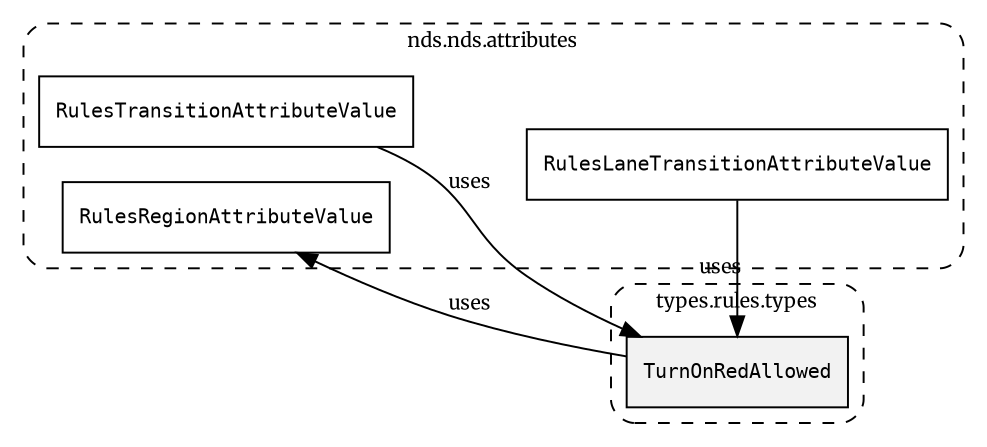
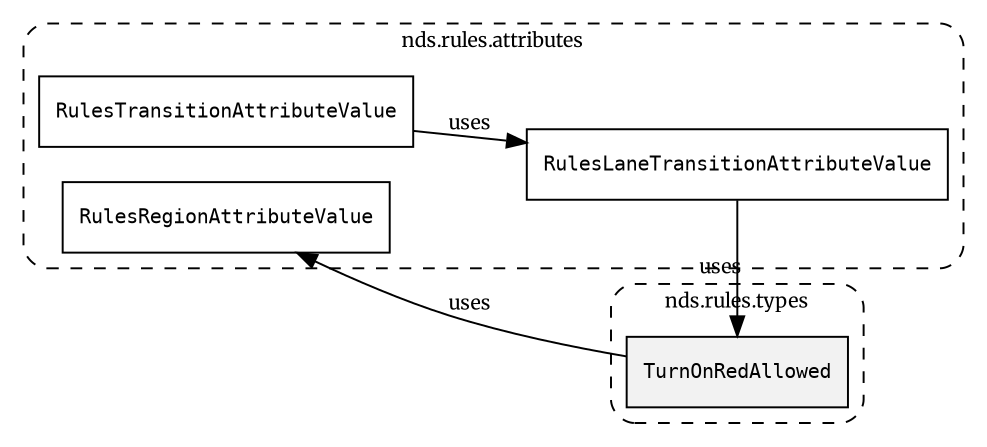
cluster "nds.nds.attributes": label "nds.nds.attributes" -> "nds.rules.attributes"
edge "RulesTransitionAttributeValue" -> "TurnOnRedAllowed": now "RulesTransitionAttributeValue" -> "RulesLaneTransitionAttributeValue"
cluster "types.rules.types": label "types.rules.types" -> "nds.rules.types"
